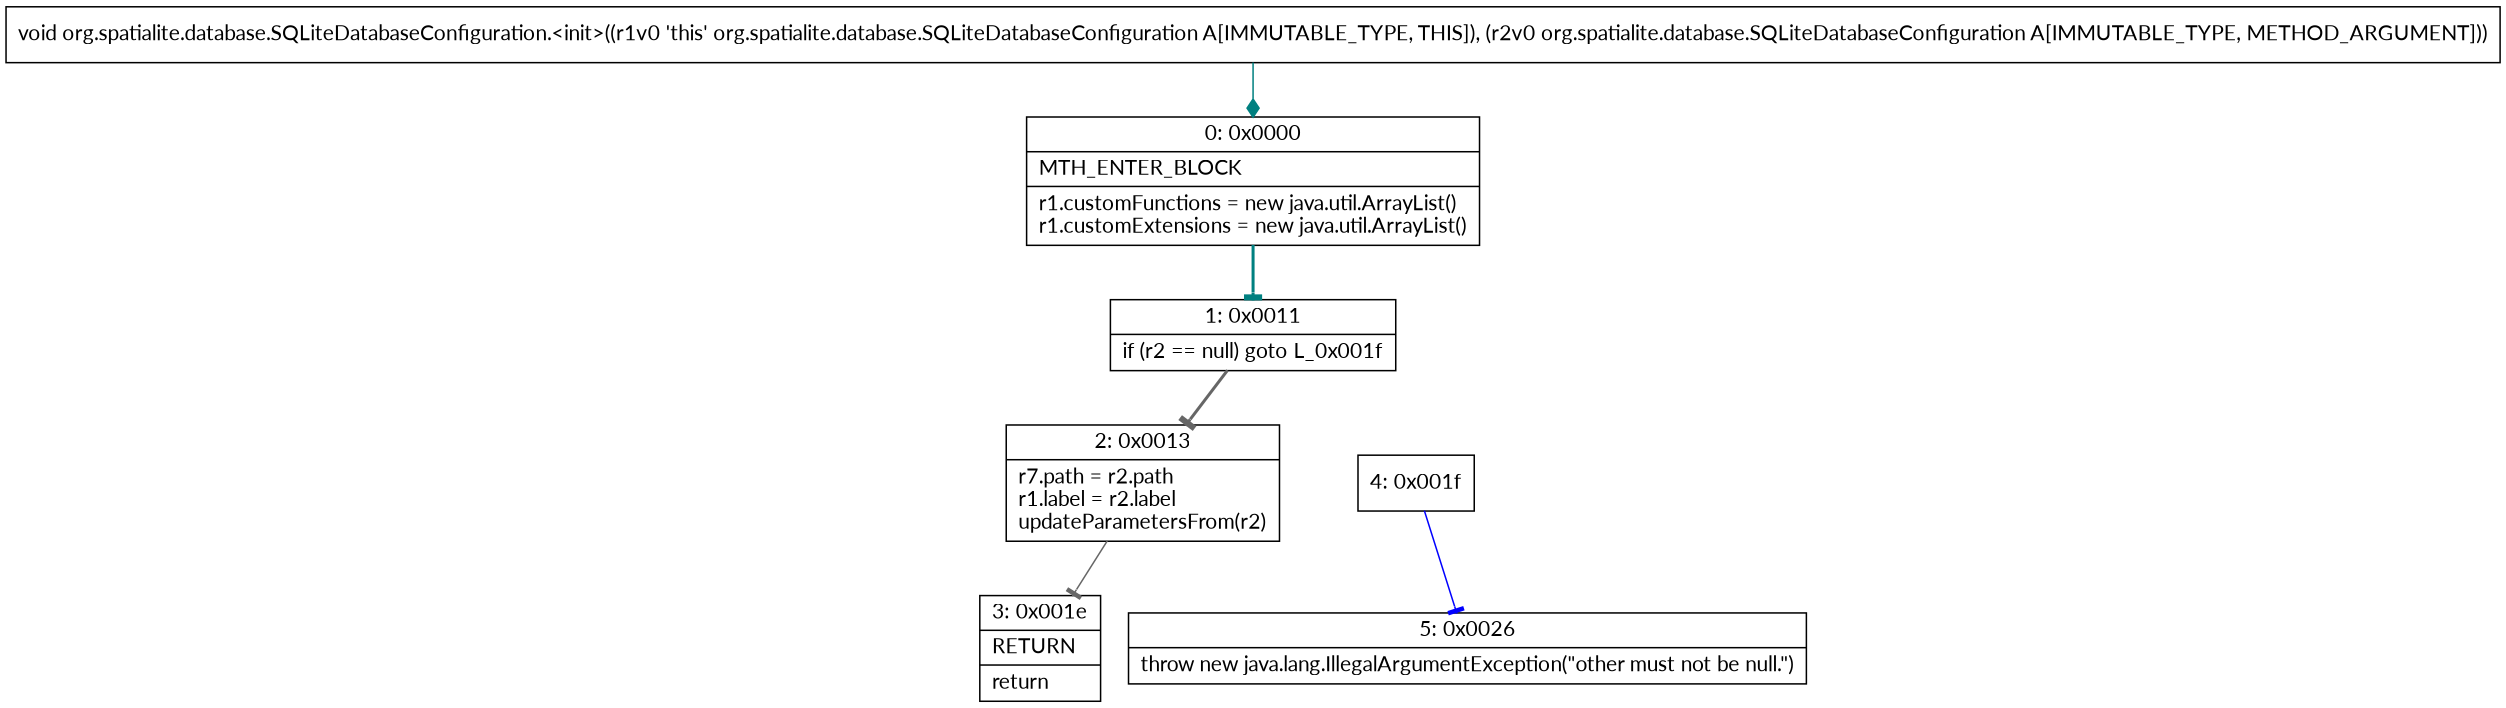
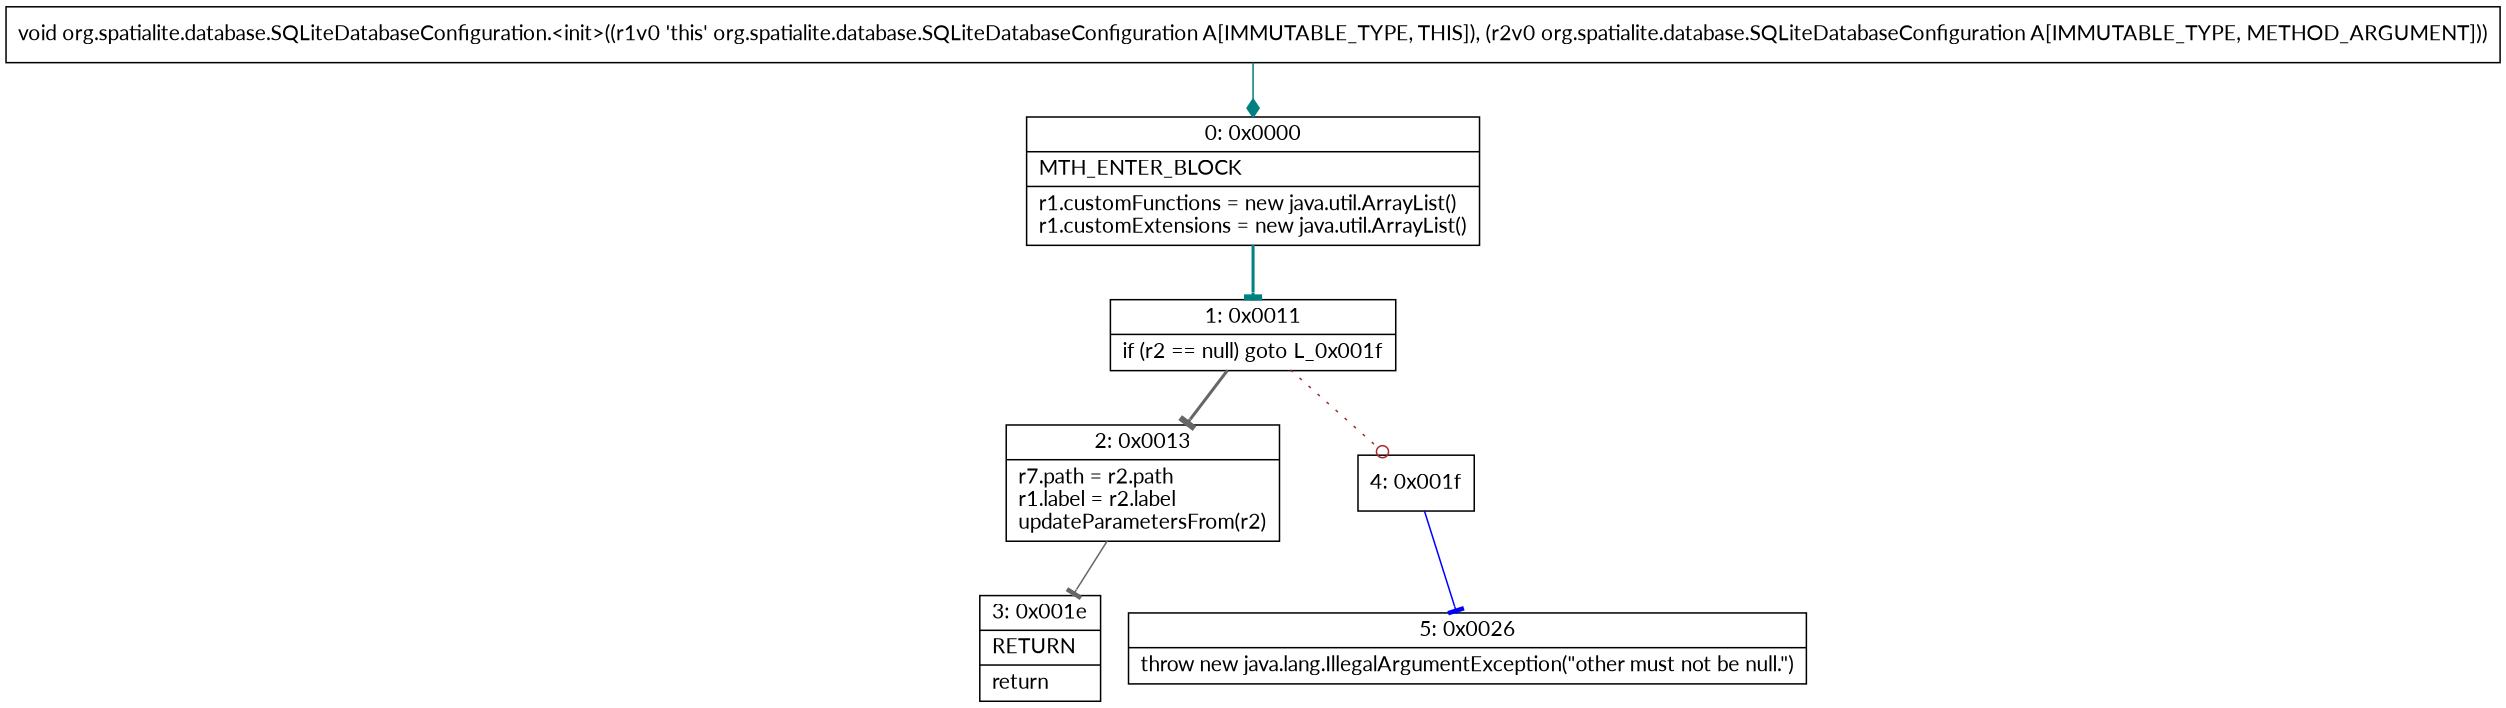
edge "1: 0x0011" -> "4: 0x001f": added
